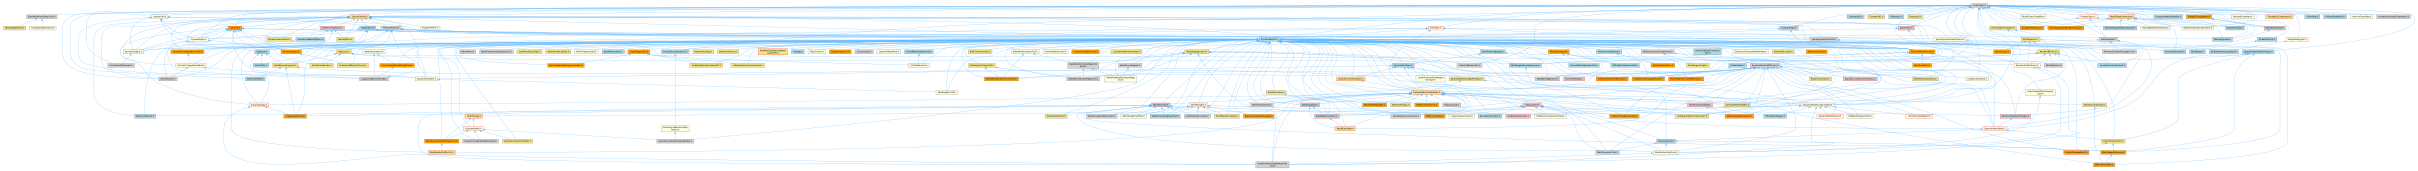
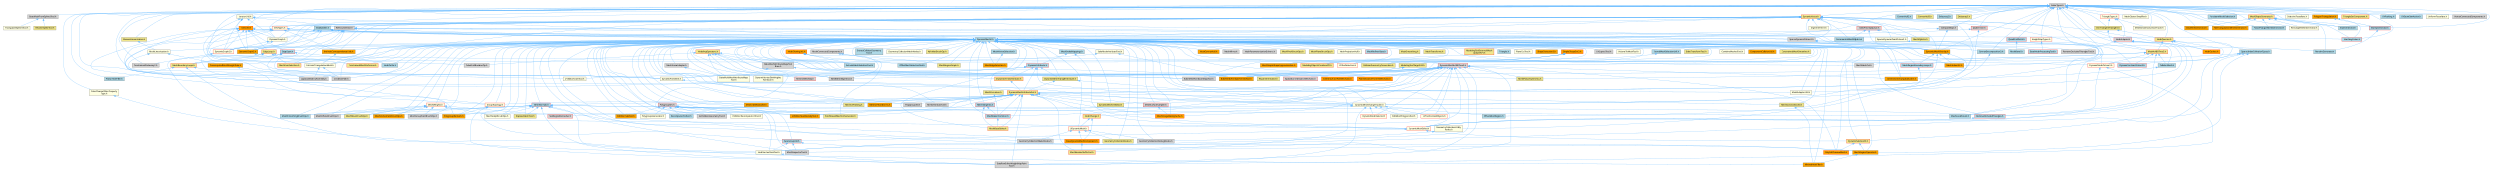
edge "DynamicMesh0.h" -> "LaplacianMatrixAssembly.h": reversed
